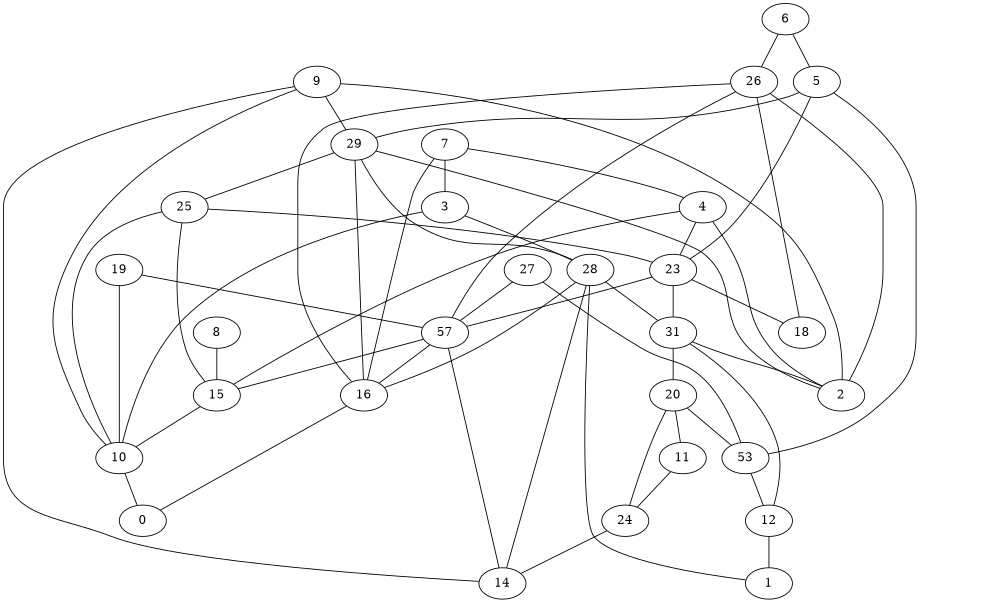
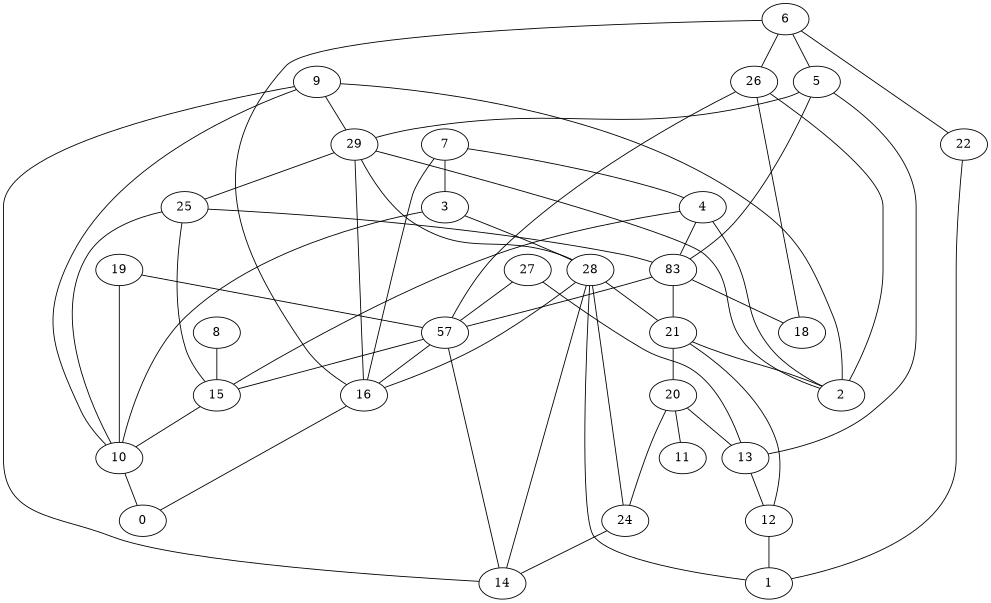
edge "26" -- "16": now "6" -- "16"
node "22": added
node "23": label "23" -> "83"
node "31": label "31" -> "21"
node "53": label "53" -> "13"
edge "11" -- "24": now "28" -- "24"
